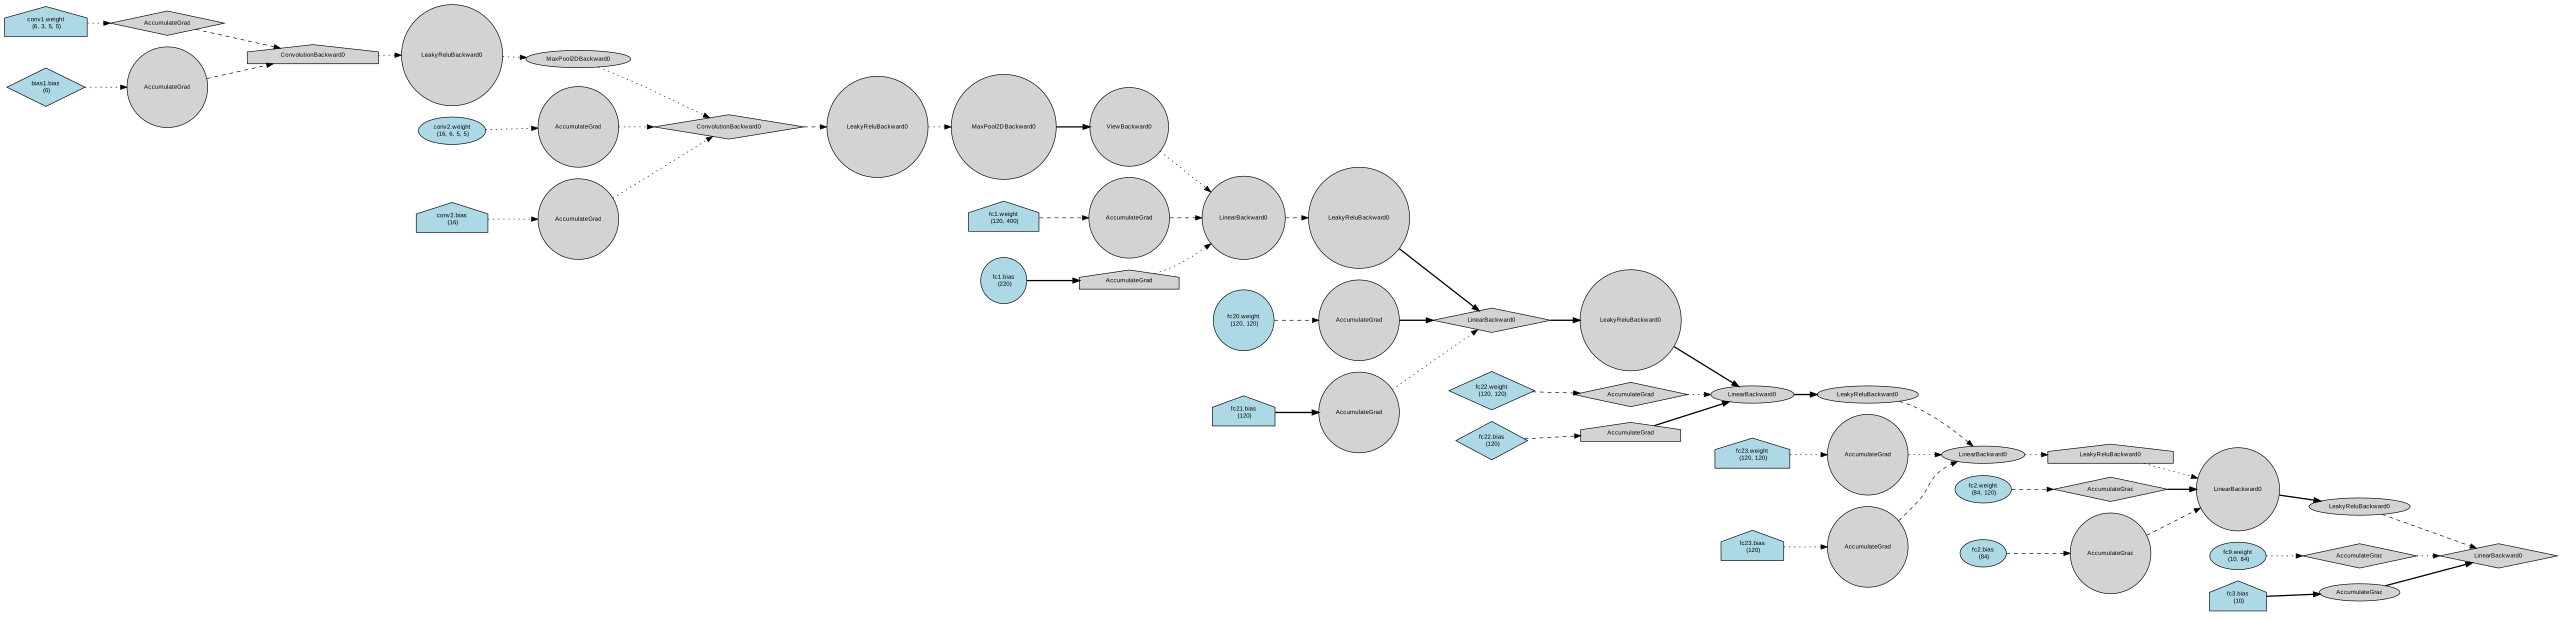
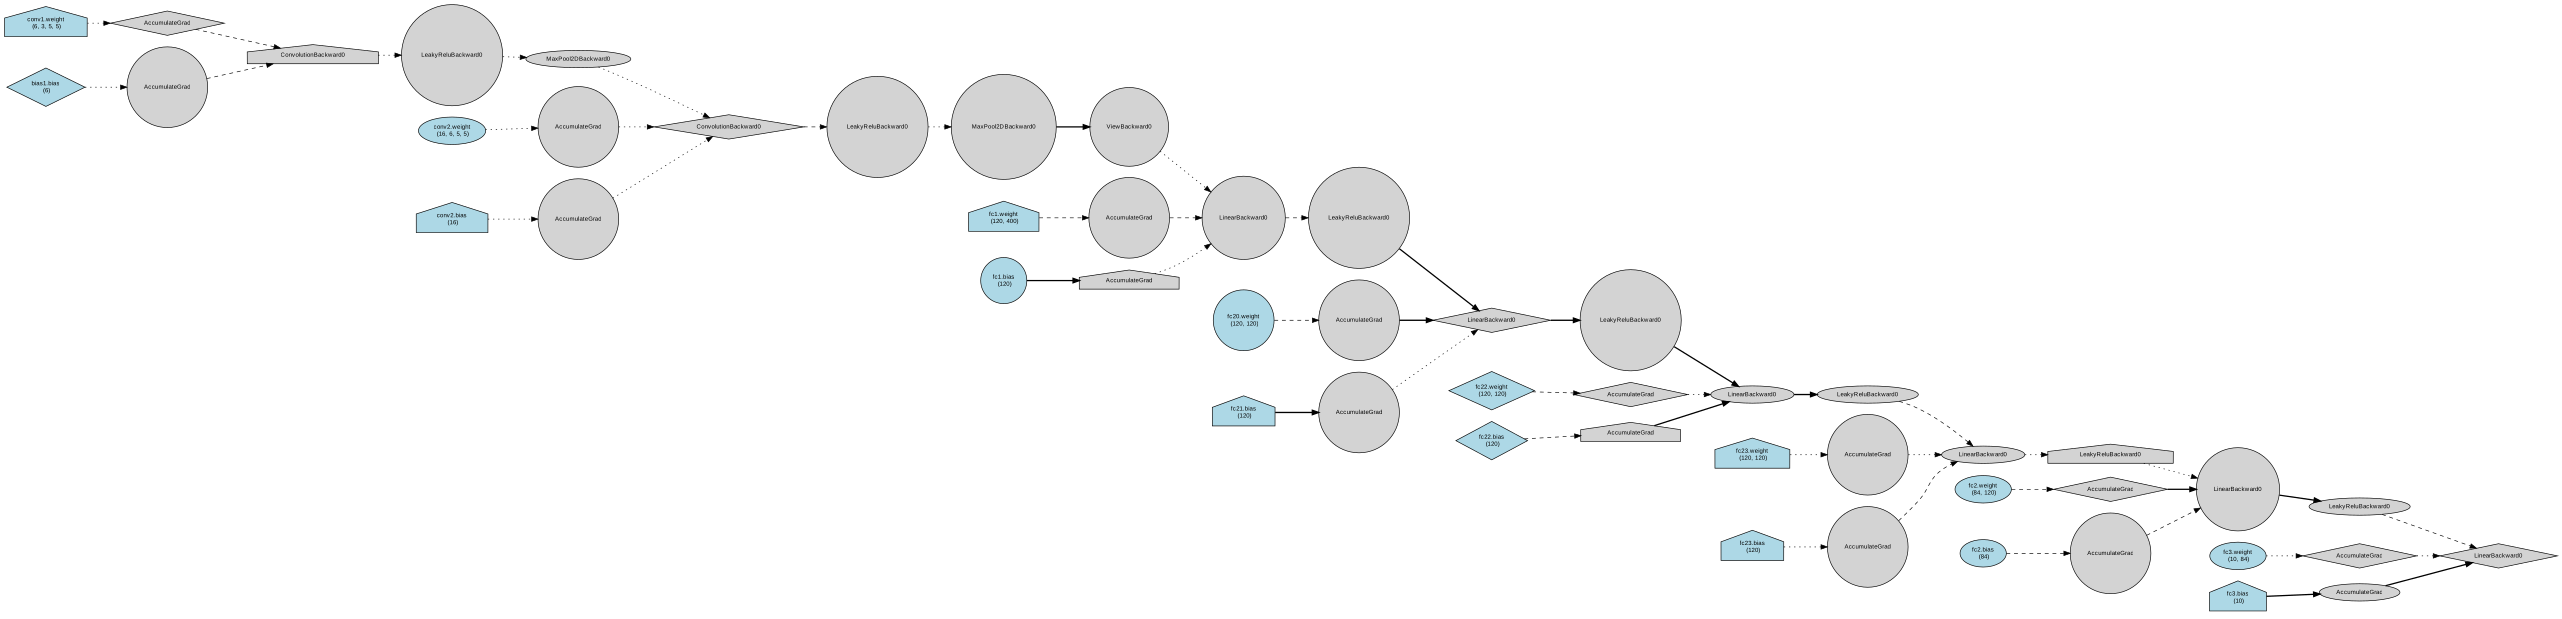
node "fc1.bias (220)": label "fc1.bias (220)" -> "fc1.bias (120)"
node "fc9.weight (10, 84)": label "fc9.weight (10, 84)" -> "fc3.weight (10, 84)"
